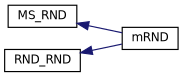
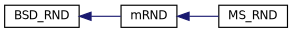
edge "mRND" -> "MS_RND": reversed
node "RND_RND": label "RND_RND" -> "BSD_RND"
